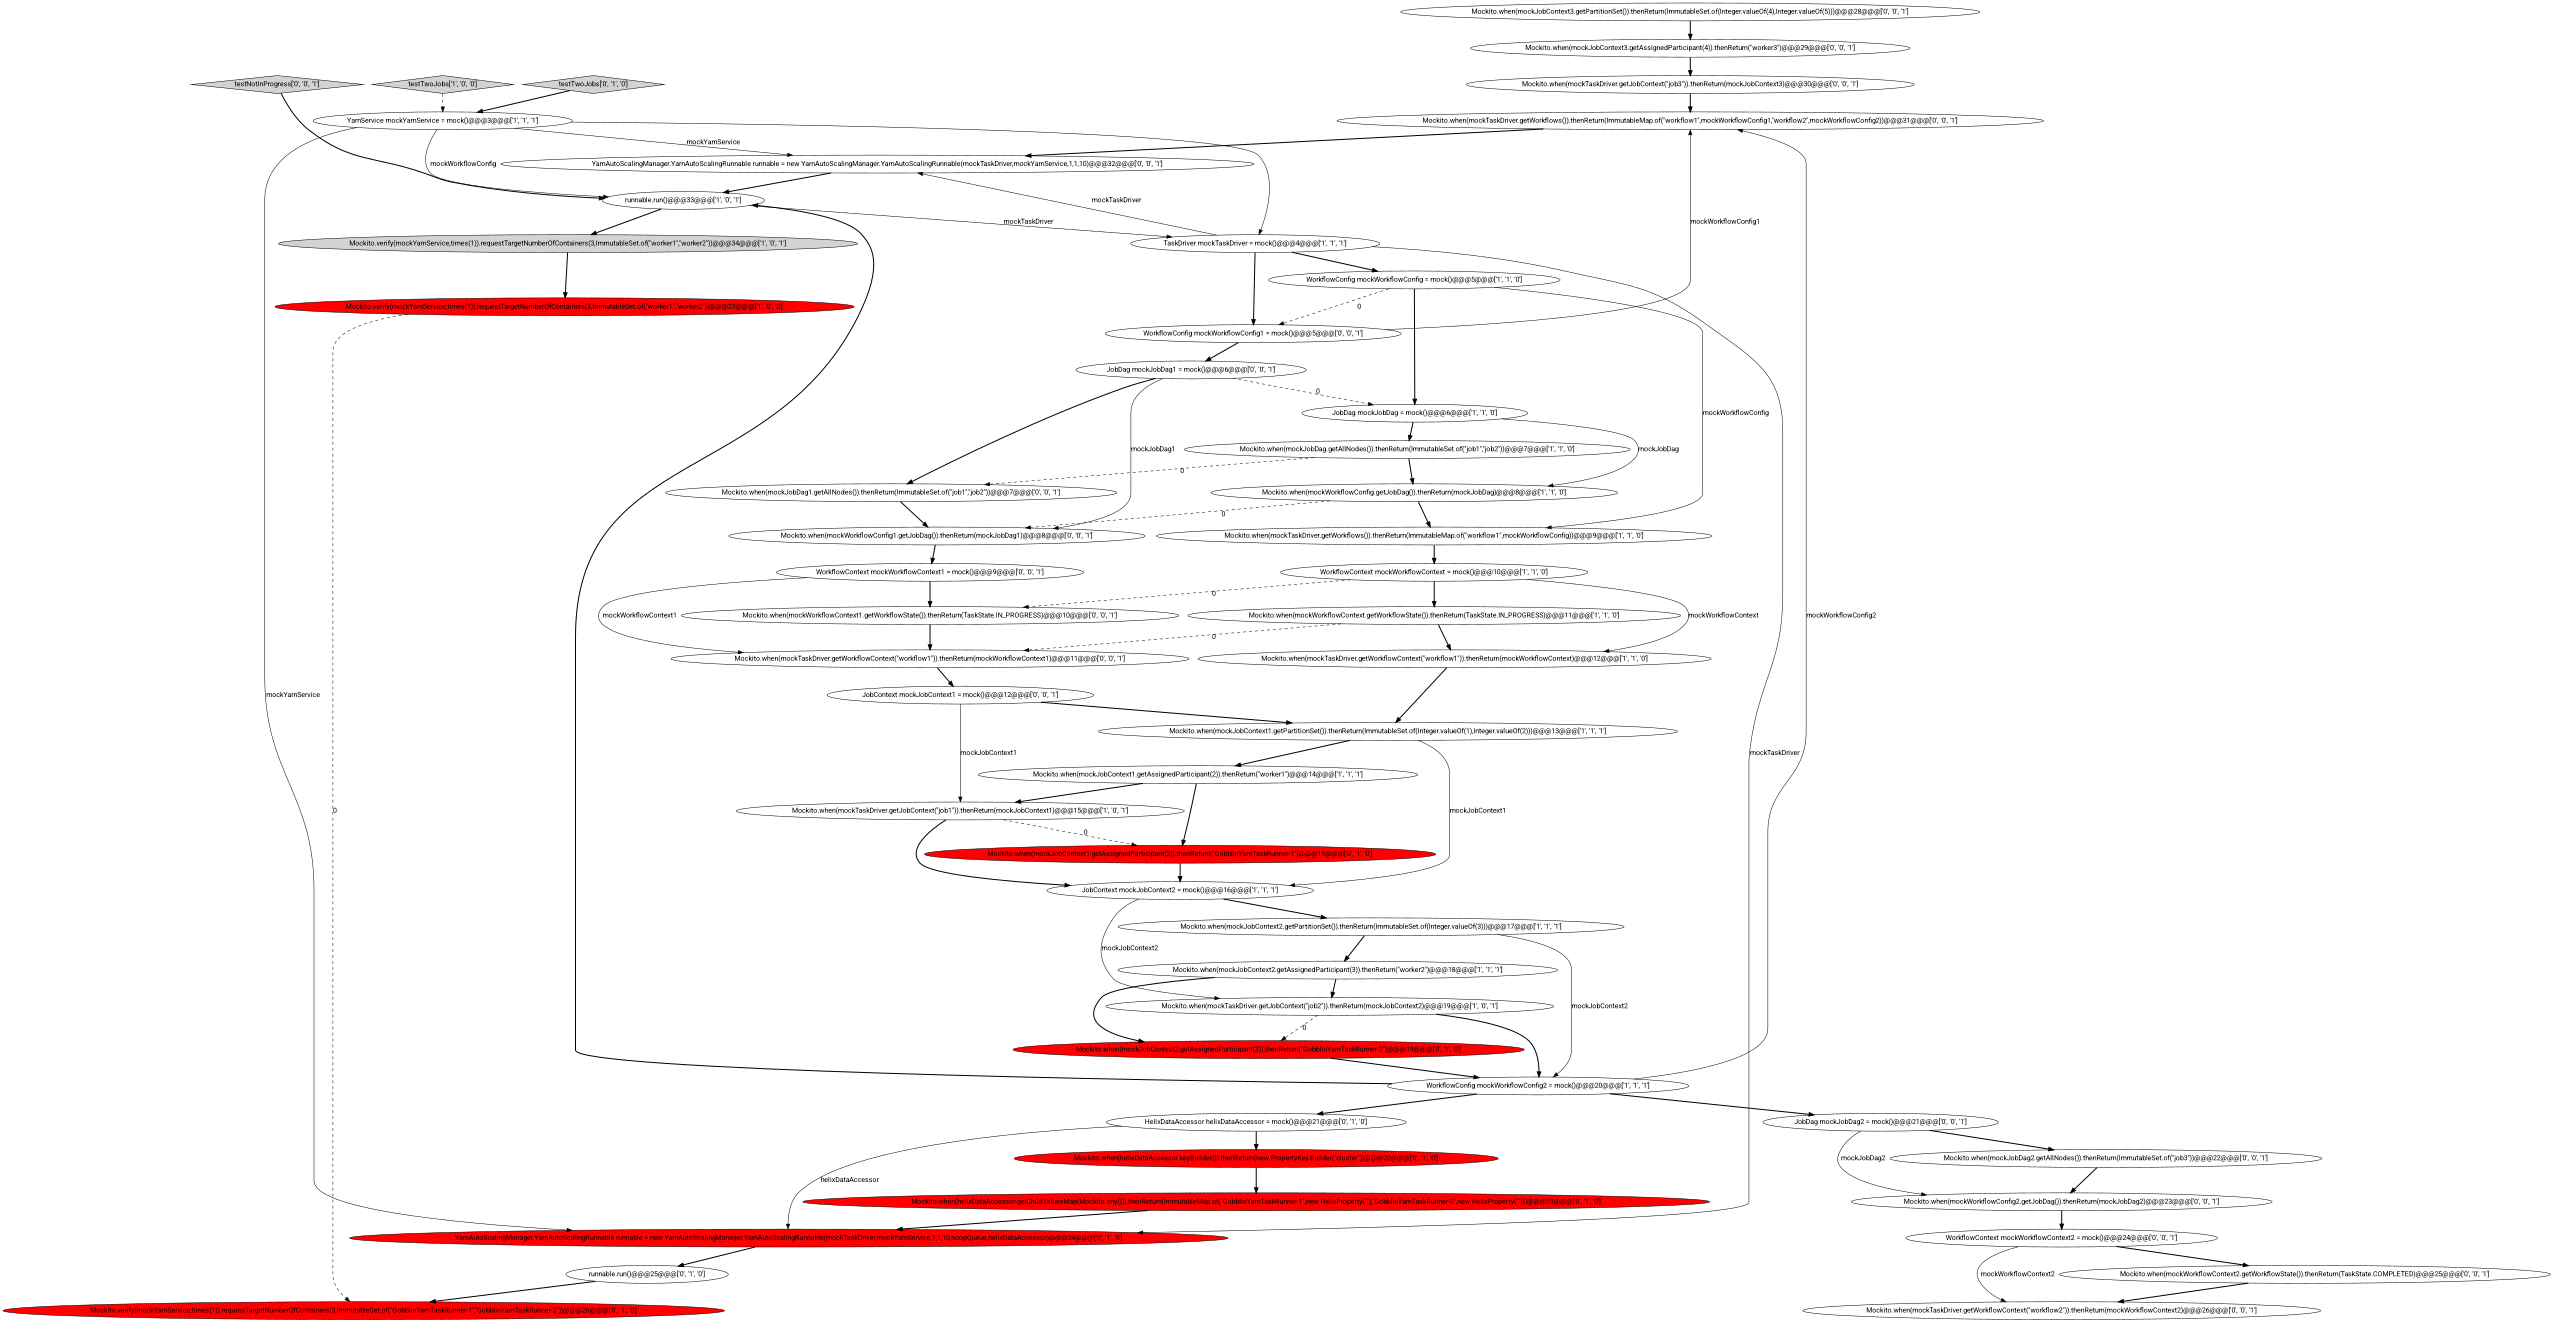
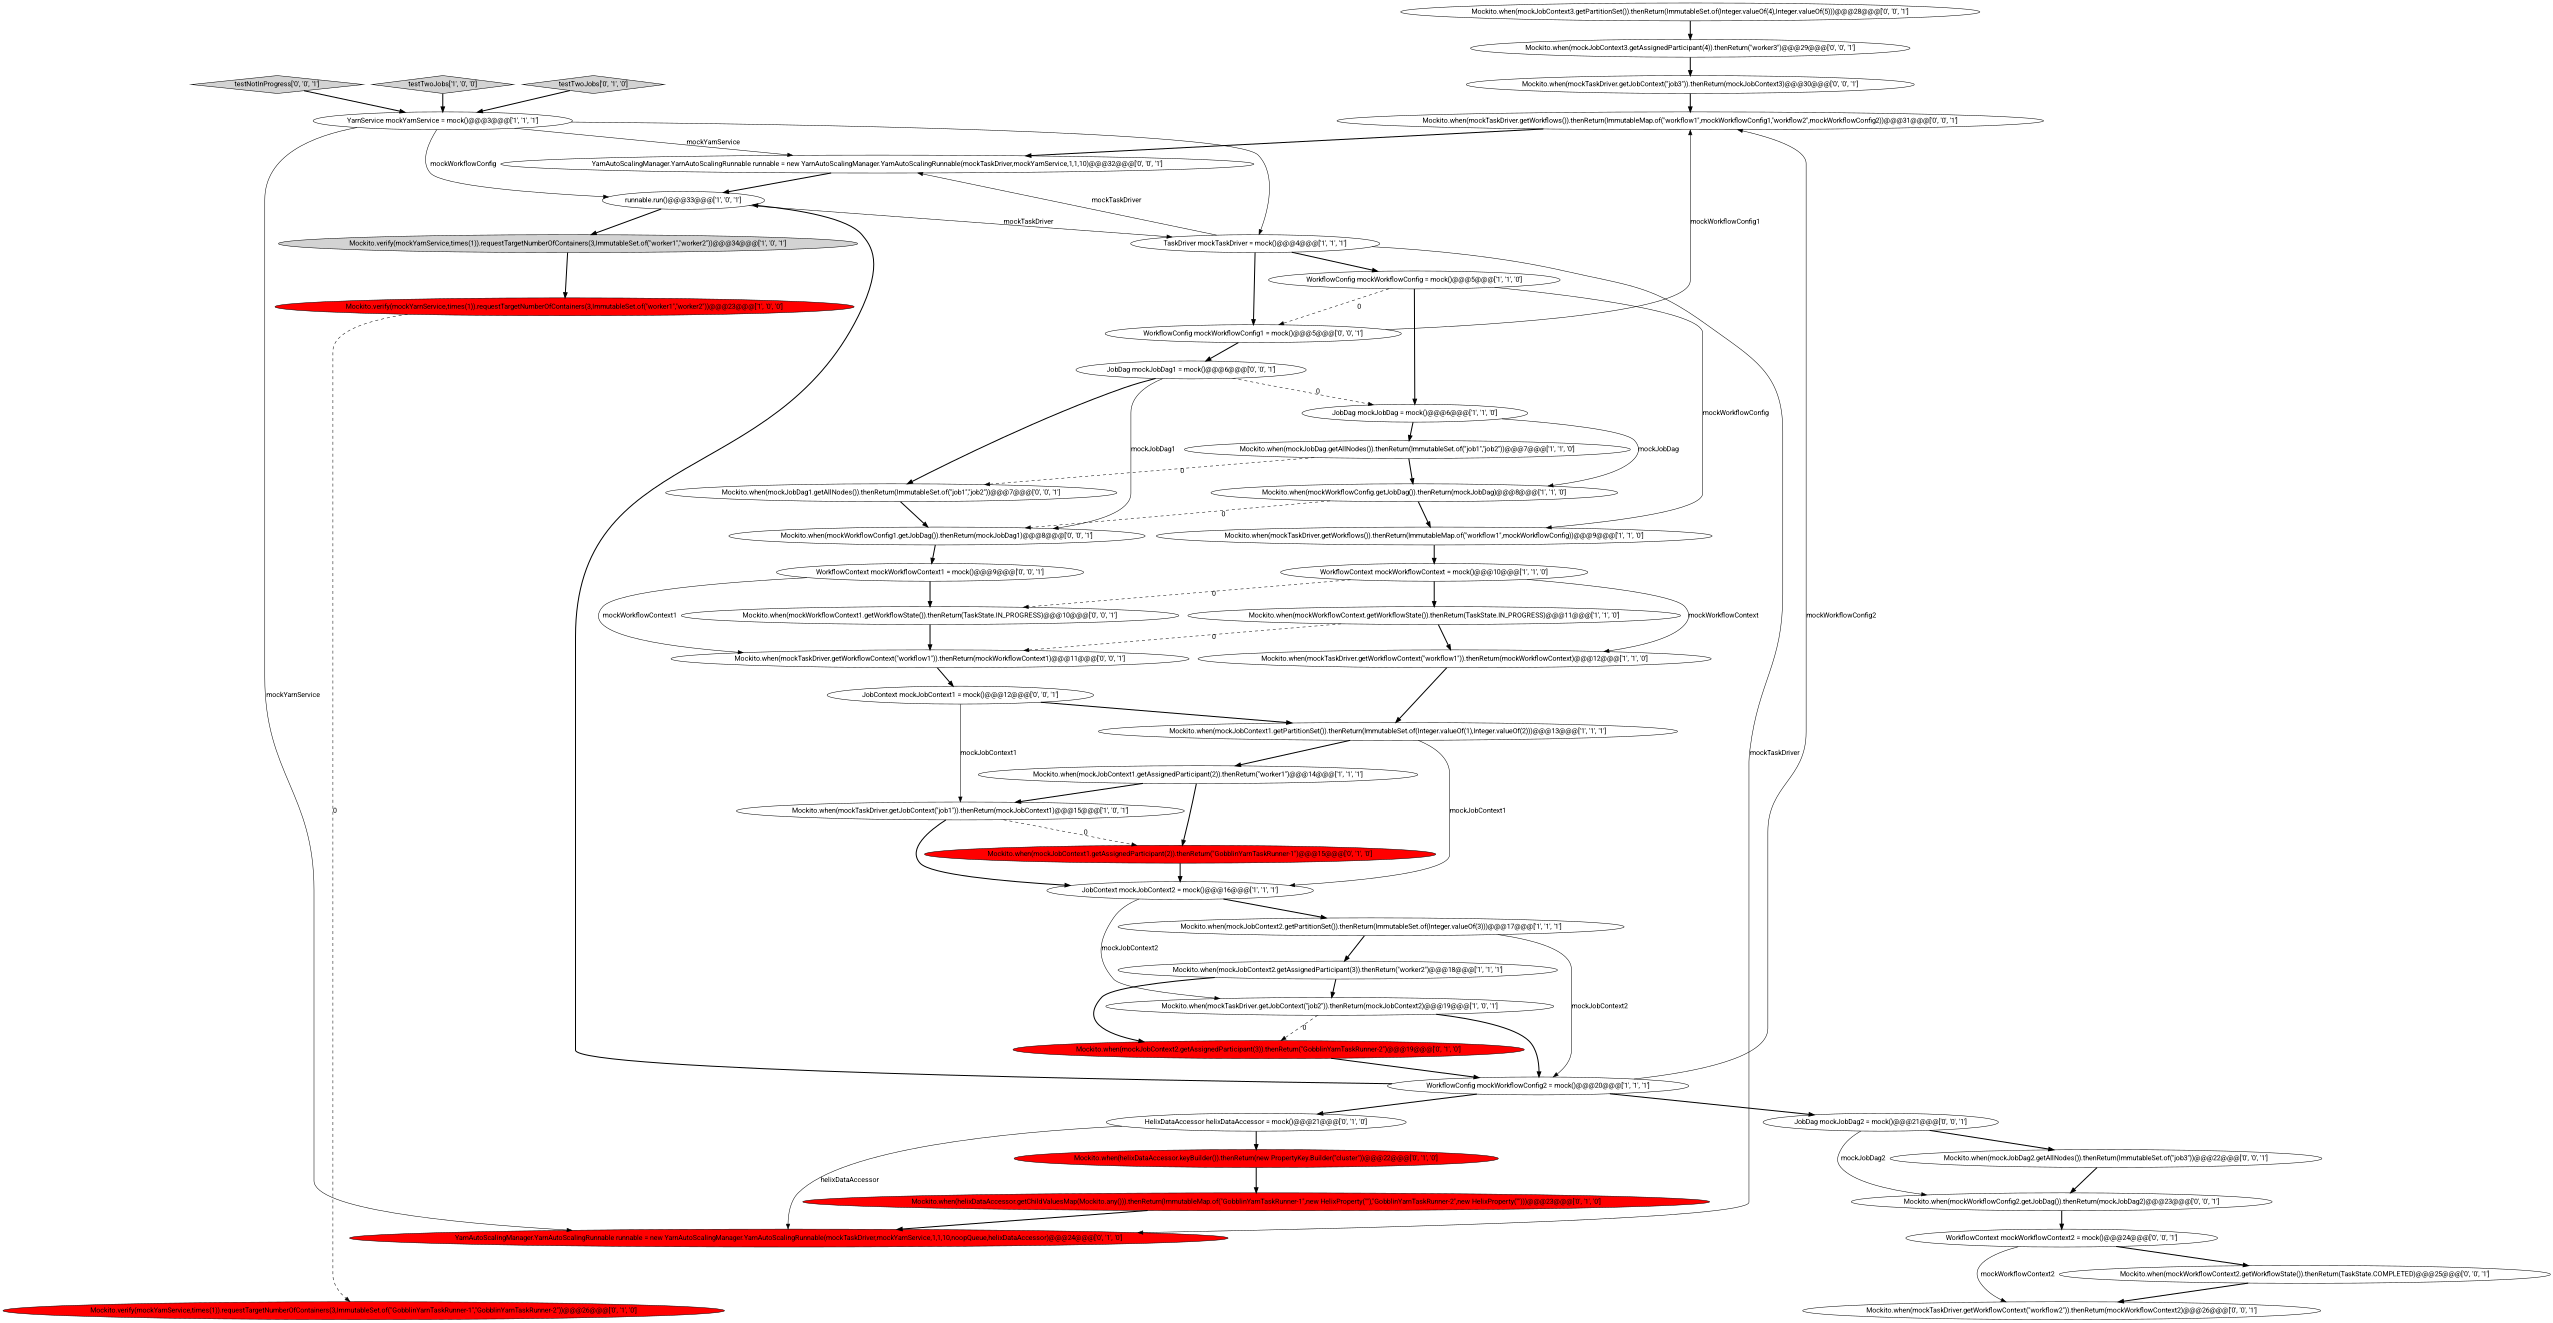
edge "testTwoJobs['1', '0', '0']" -> "YarnService mockYarnService = mock()@@@3@@@['1', '1', '1']": style dashed -> bold
edge "testNotInProgress['0', '0', '1']" -> "runnable.run()@@@33@@@['1', '0', '1']": now "testNotInProgress['0', '0', '1']" -> "YarnService mockYarnService = mock()@@@3@@@['1', '1', '1']"
node "runnable.run()@@@25@@@['0', '1', '0']": removed
